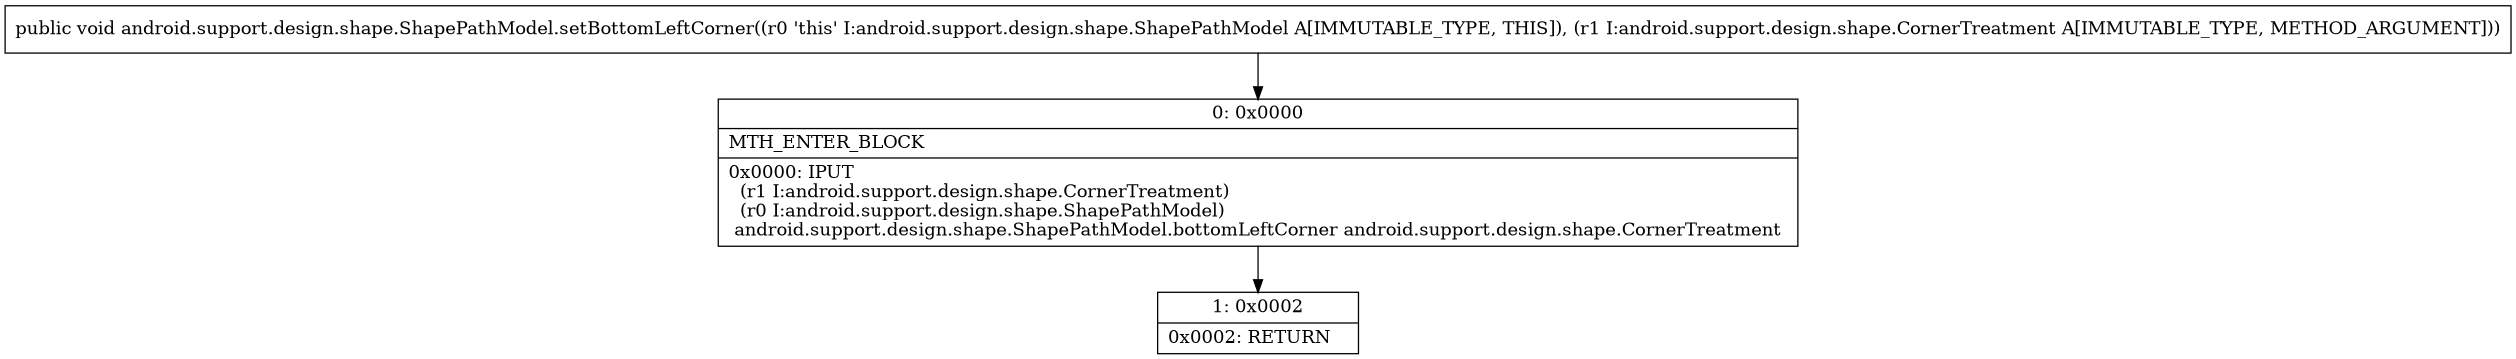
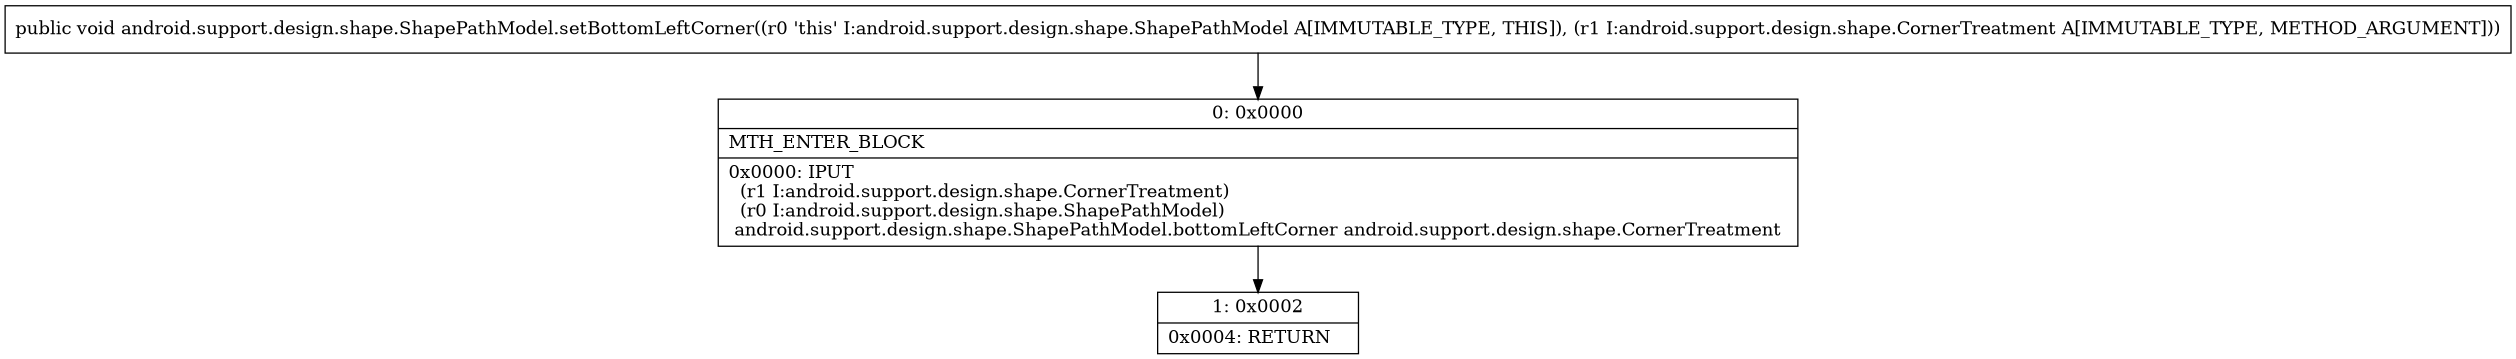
node "1: 0x0002": text "0x0002: RETURN" -> "0x0004: RETURN"
